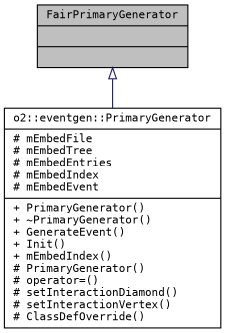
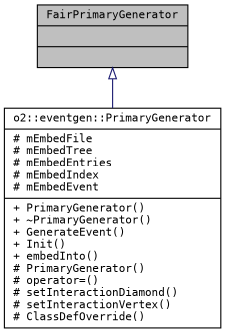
node "o2::eventgen::PrimaryGenerator": text "+ mEmbedIndex()" -> "+ embedInto()"
